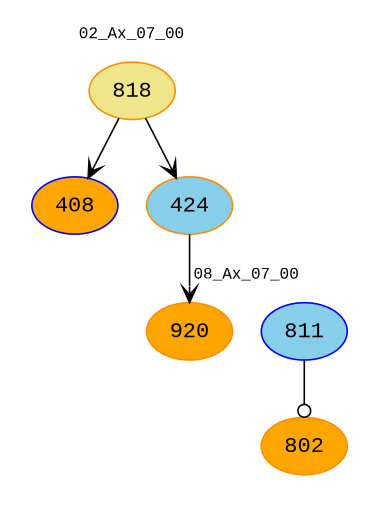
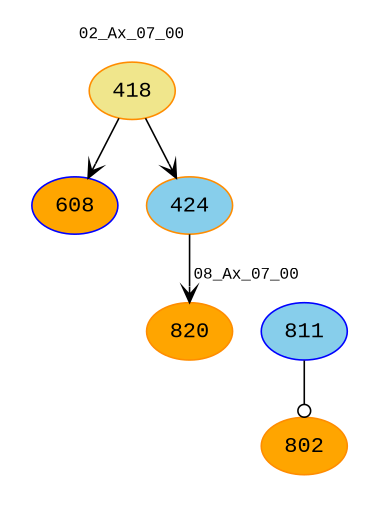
node "818": label "818" -> "418"
node "408": label "408" -> "608"
node "920": label "920" -> "820"
